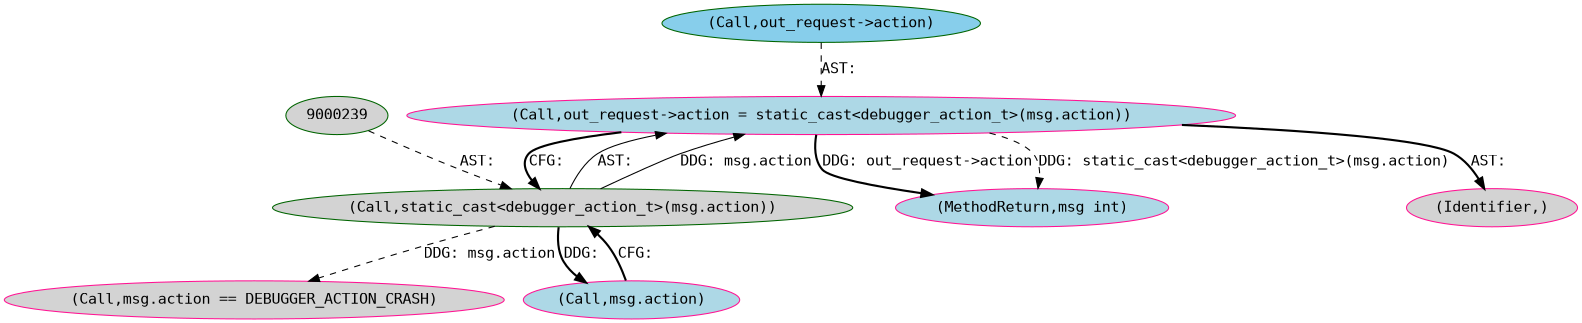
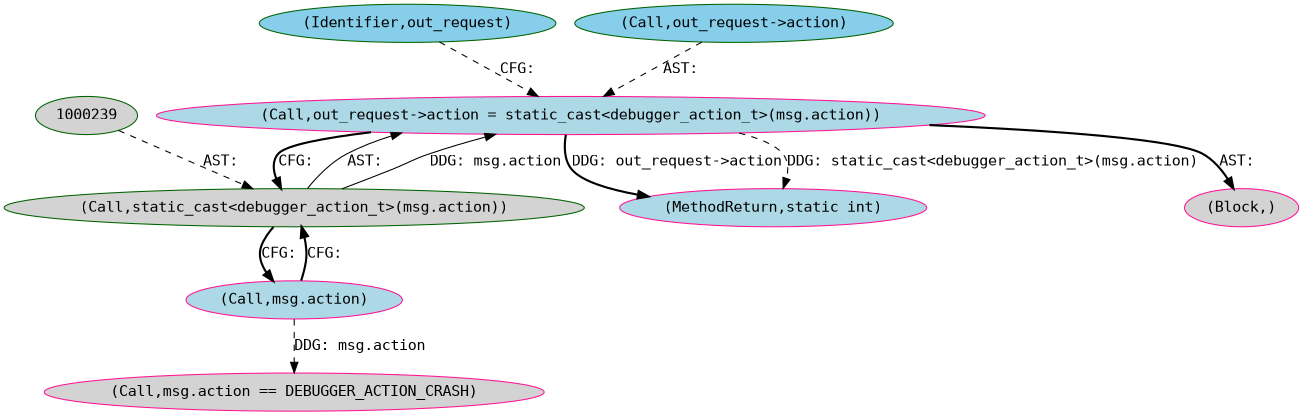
node "(Identifier,out_request)": added
node "9000239": label "9000239" -> "1000239"
node "(MethodReturn,msg int)": label "(MethodReturn,msg int)" -> "(MethodReturn,static int)"
node "(Identifier,)": label "(Identifier,)" -> "(Block,)"
edge "(Call,static_cast<debugger_action_t>(msg.action))" -> "(Call,msg.action == DEBUGGER_ACTION_CRASH)": now "(Call,msg.action)" -> "(Call,msg.action == DEBUGGER_ACTION_CRASH)"
edge "(Call,static_cast<debugger_action_t>(msg.action))" -> "(Call,msg.action)": label "DDG: " -> "CFG: "
